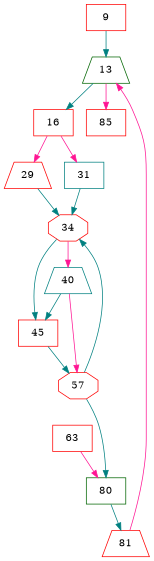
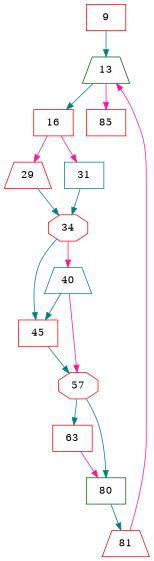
edge "57" -> "34": now "57" -> "63"
